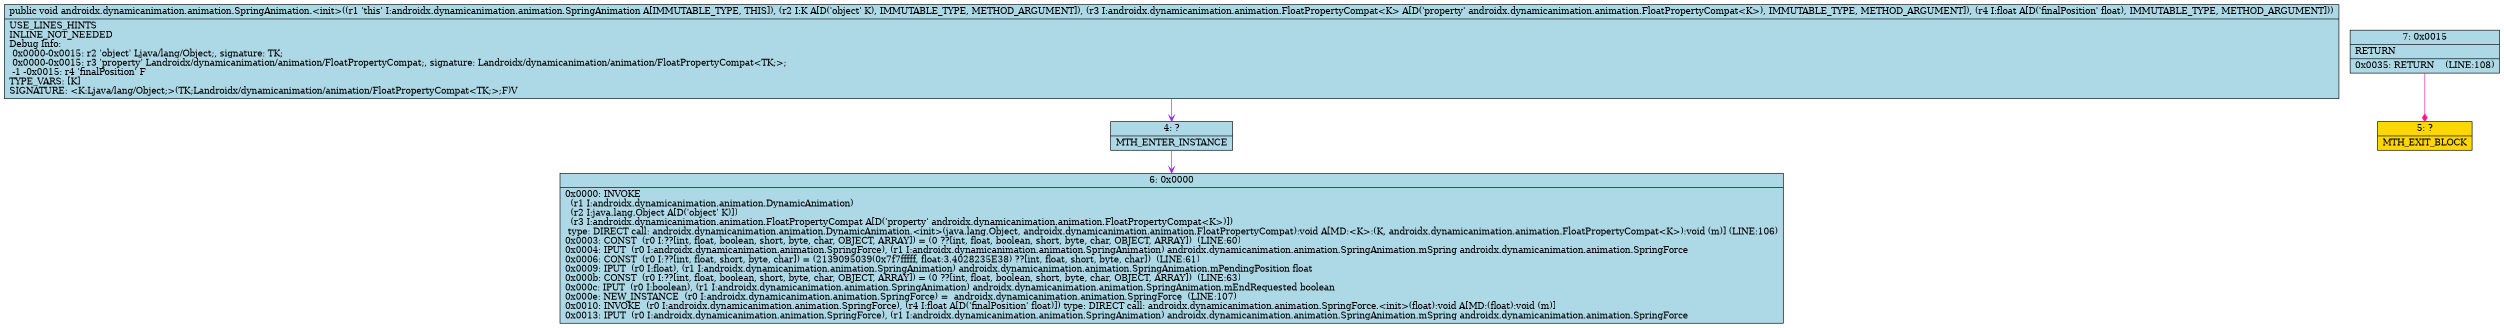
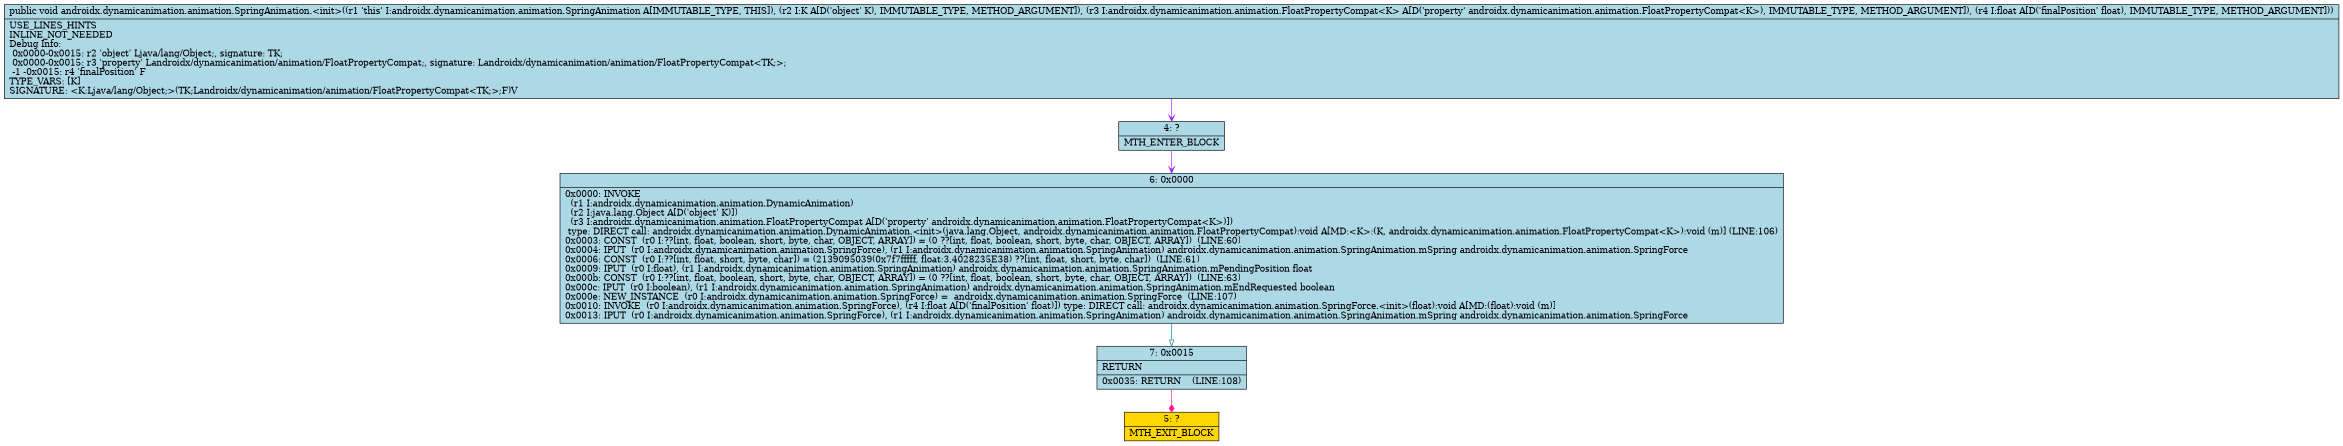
node "4: ?": text "MTH_ENTER_INSTANCE" -> "MTH_ENTER_BLOCK"
edge "6: 0x0000" -> "7: 0x0015": added
